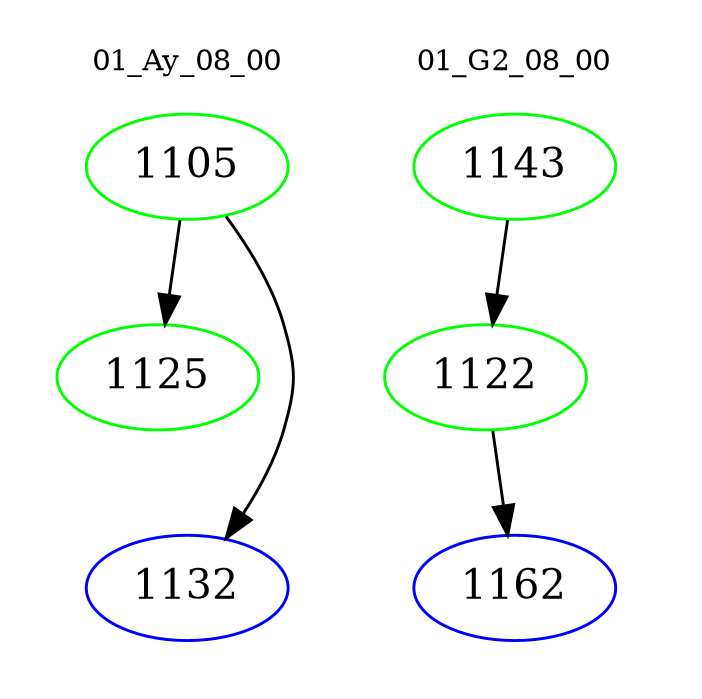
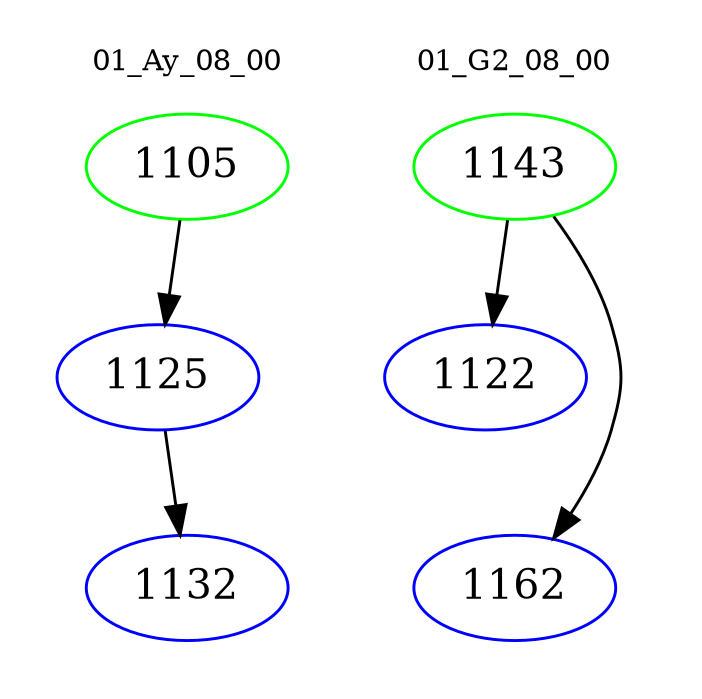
edge "1105" -> "1132": now "1125" -> "1132"
node "1125": color green -> blue
node "1122": color green -> blue
edge "1122" -> "1162": now "1143" -> "1162"
